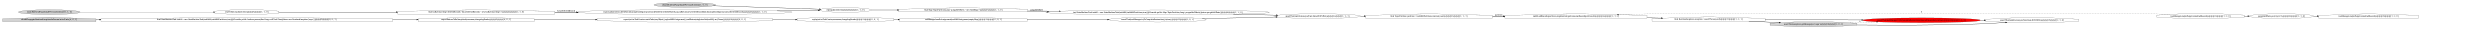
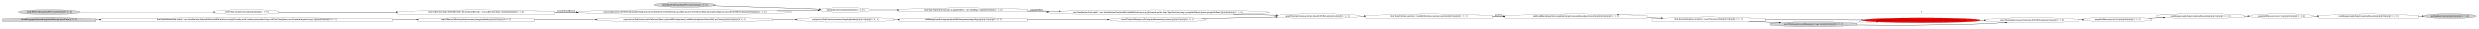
node "verify(adminClient)@@@24@@@['1', '1', '0']": added
node "purgableOffsets.put(t1p1,5L)@@@20@@@['1', '1', '0']": added
